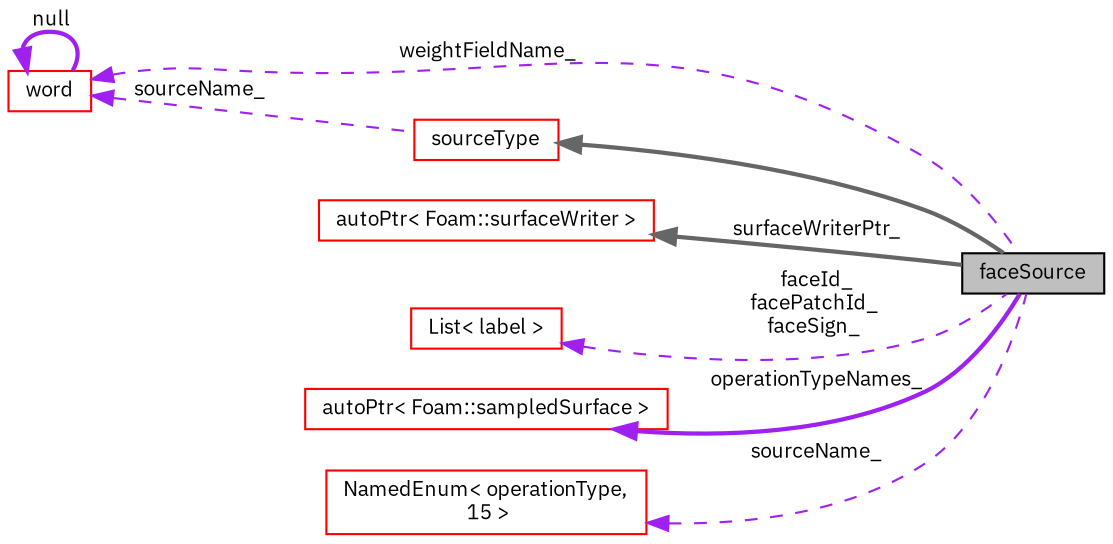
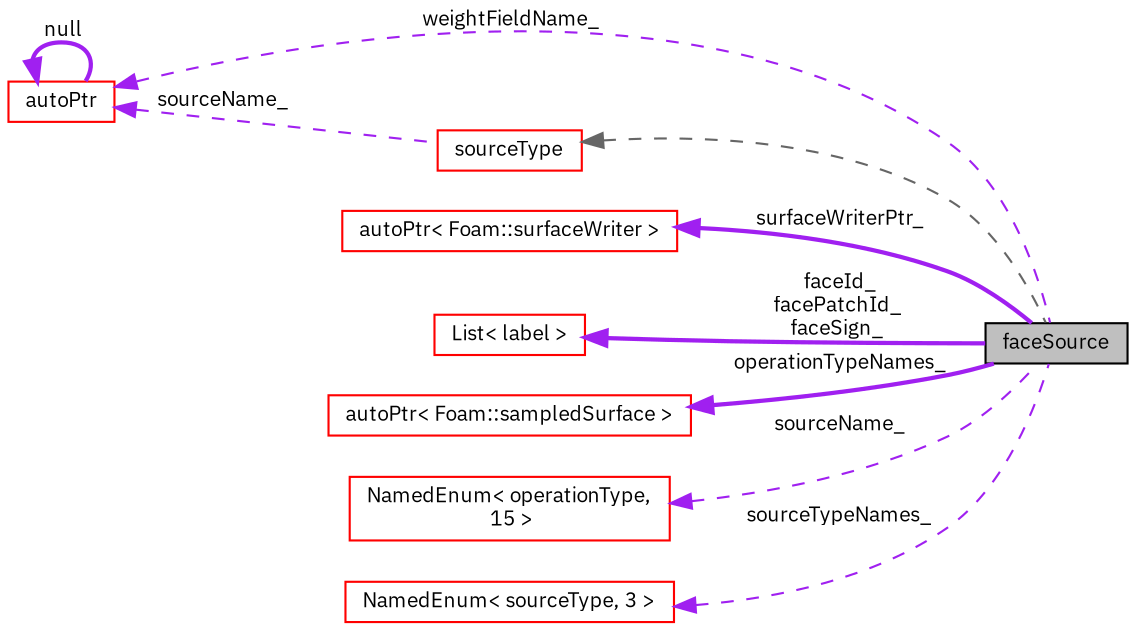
node "word": label "word" -> "autoPtr"
edge "faceSource" -> "sourceType": style bold -> dashed
edge "faceSource" -> "autoPtr< Foam::surfaceWriter >": color gray40 -> purple
edge "faceSource" -> "List< label >": style dashed -> bold
node "NamedEnum< sourceType, 3 >": added
